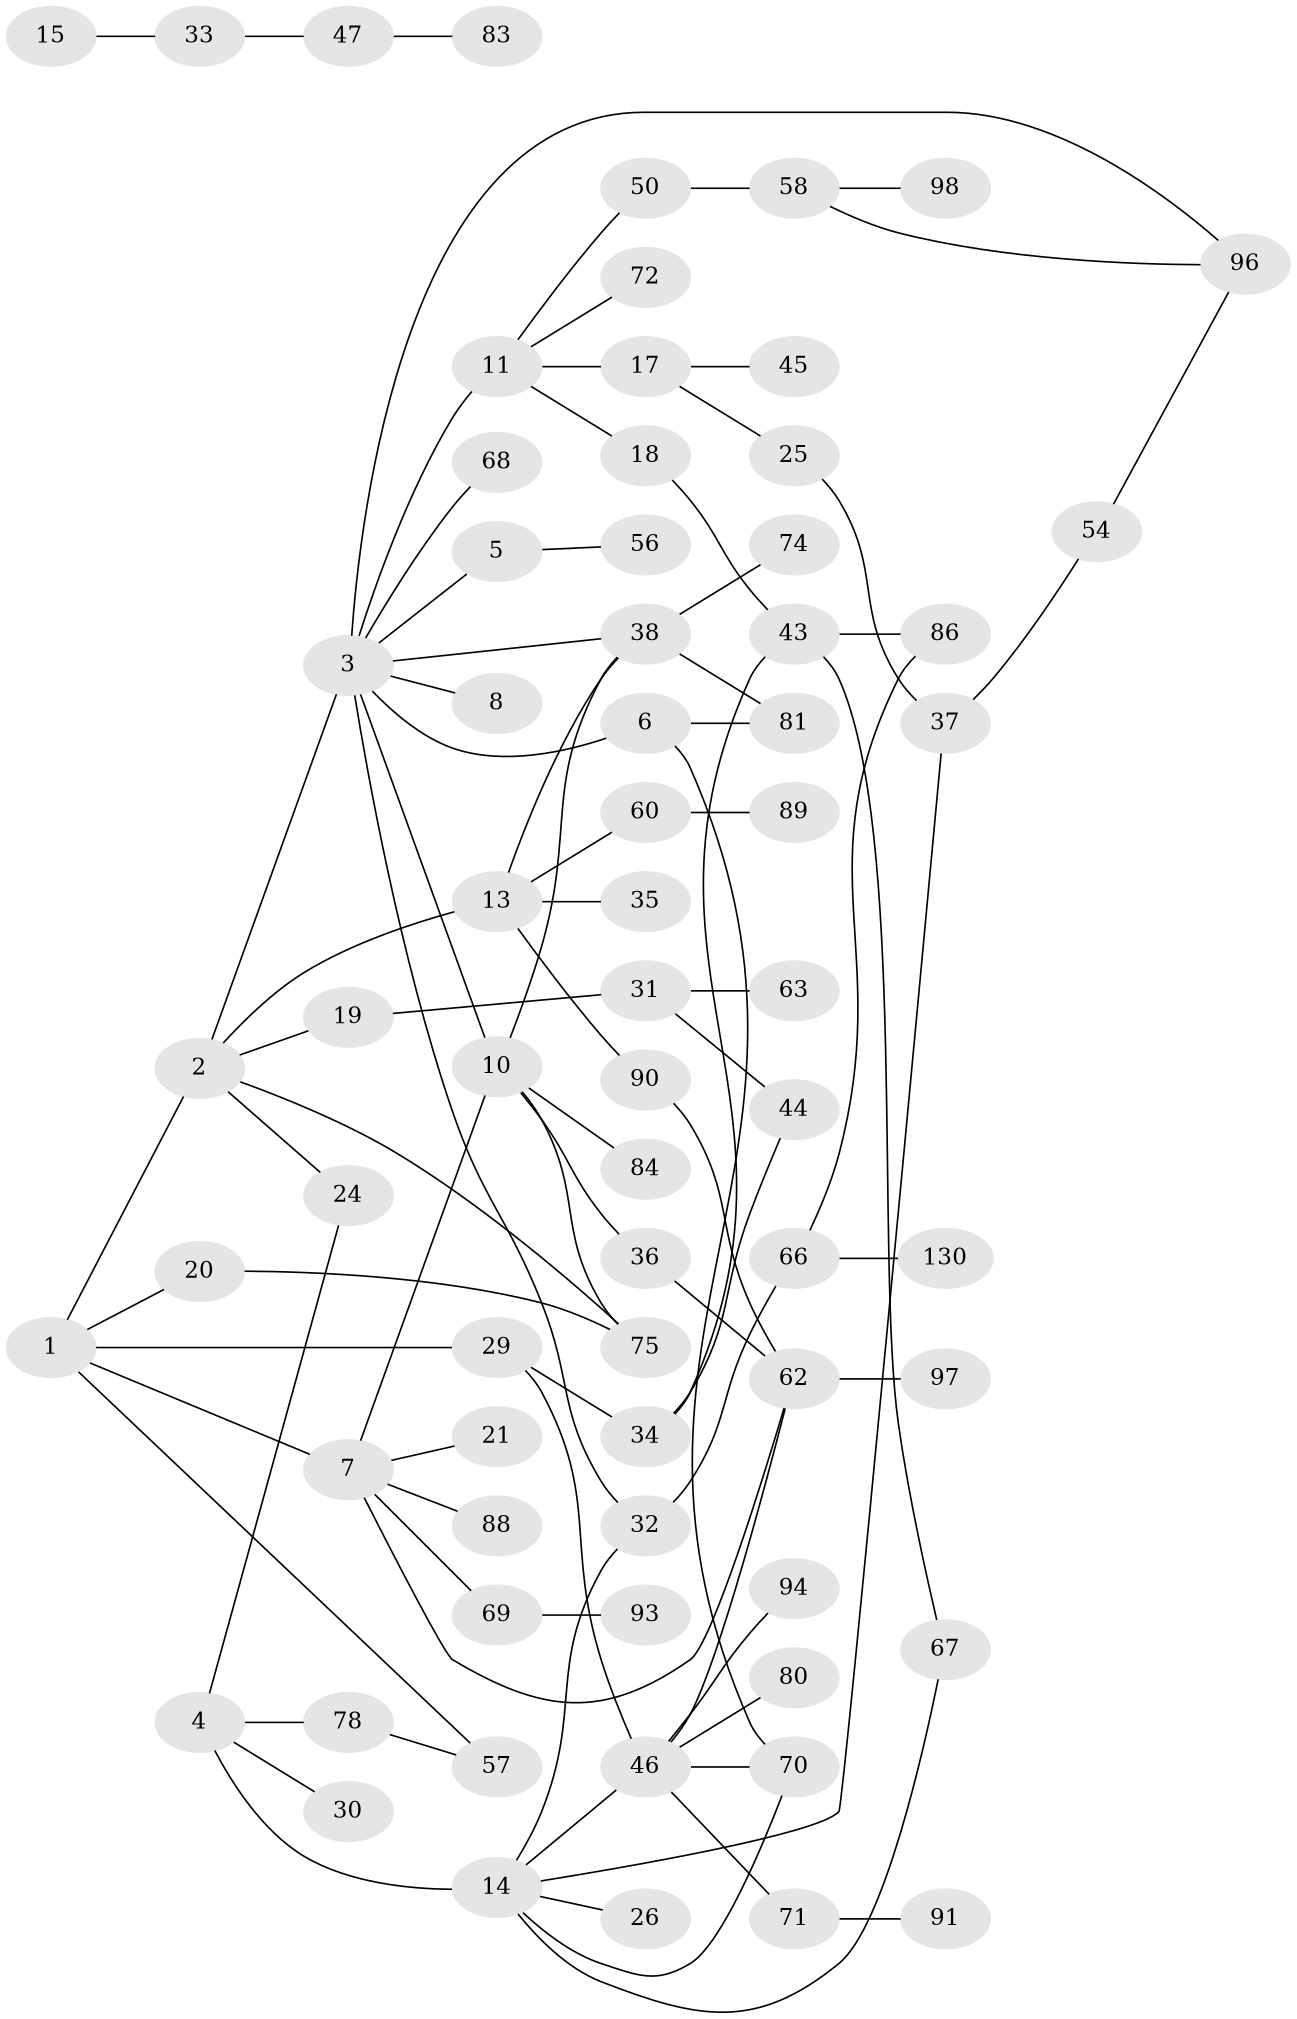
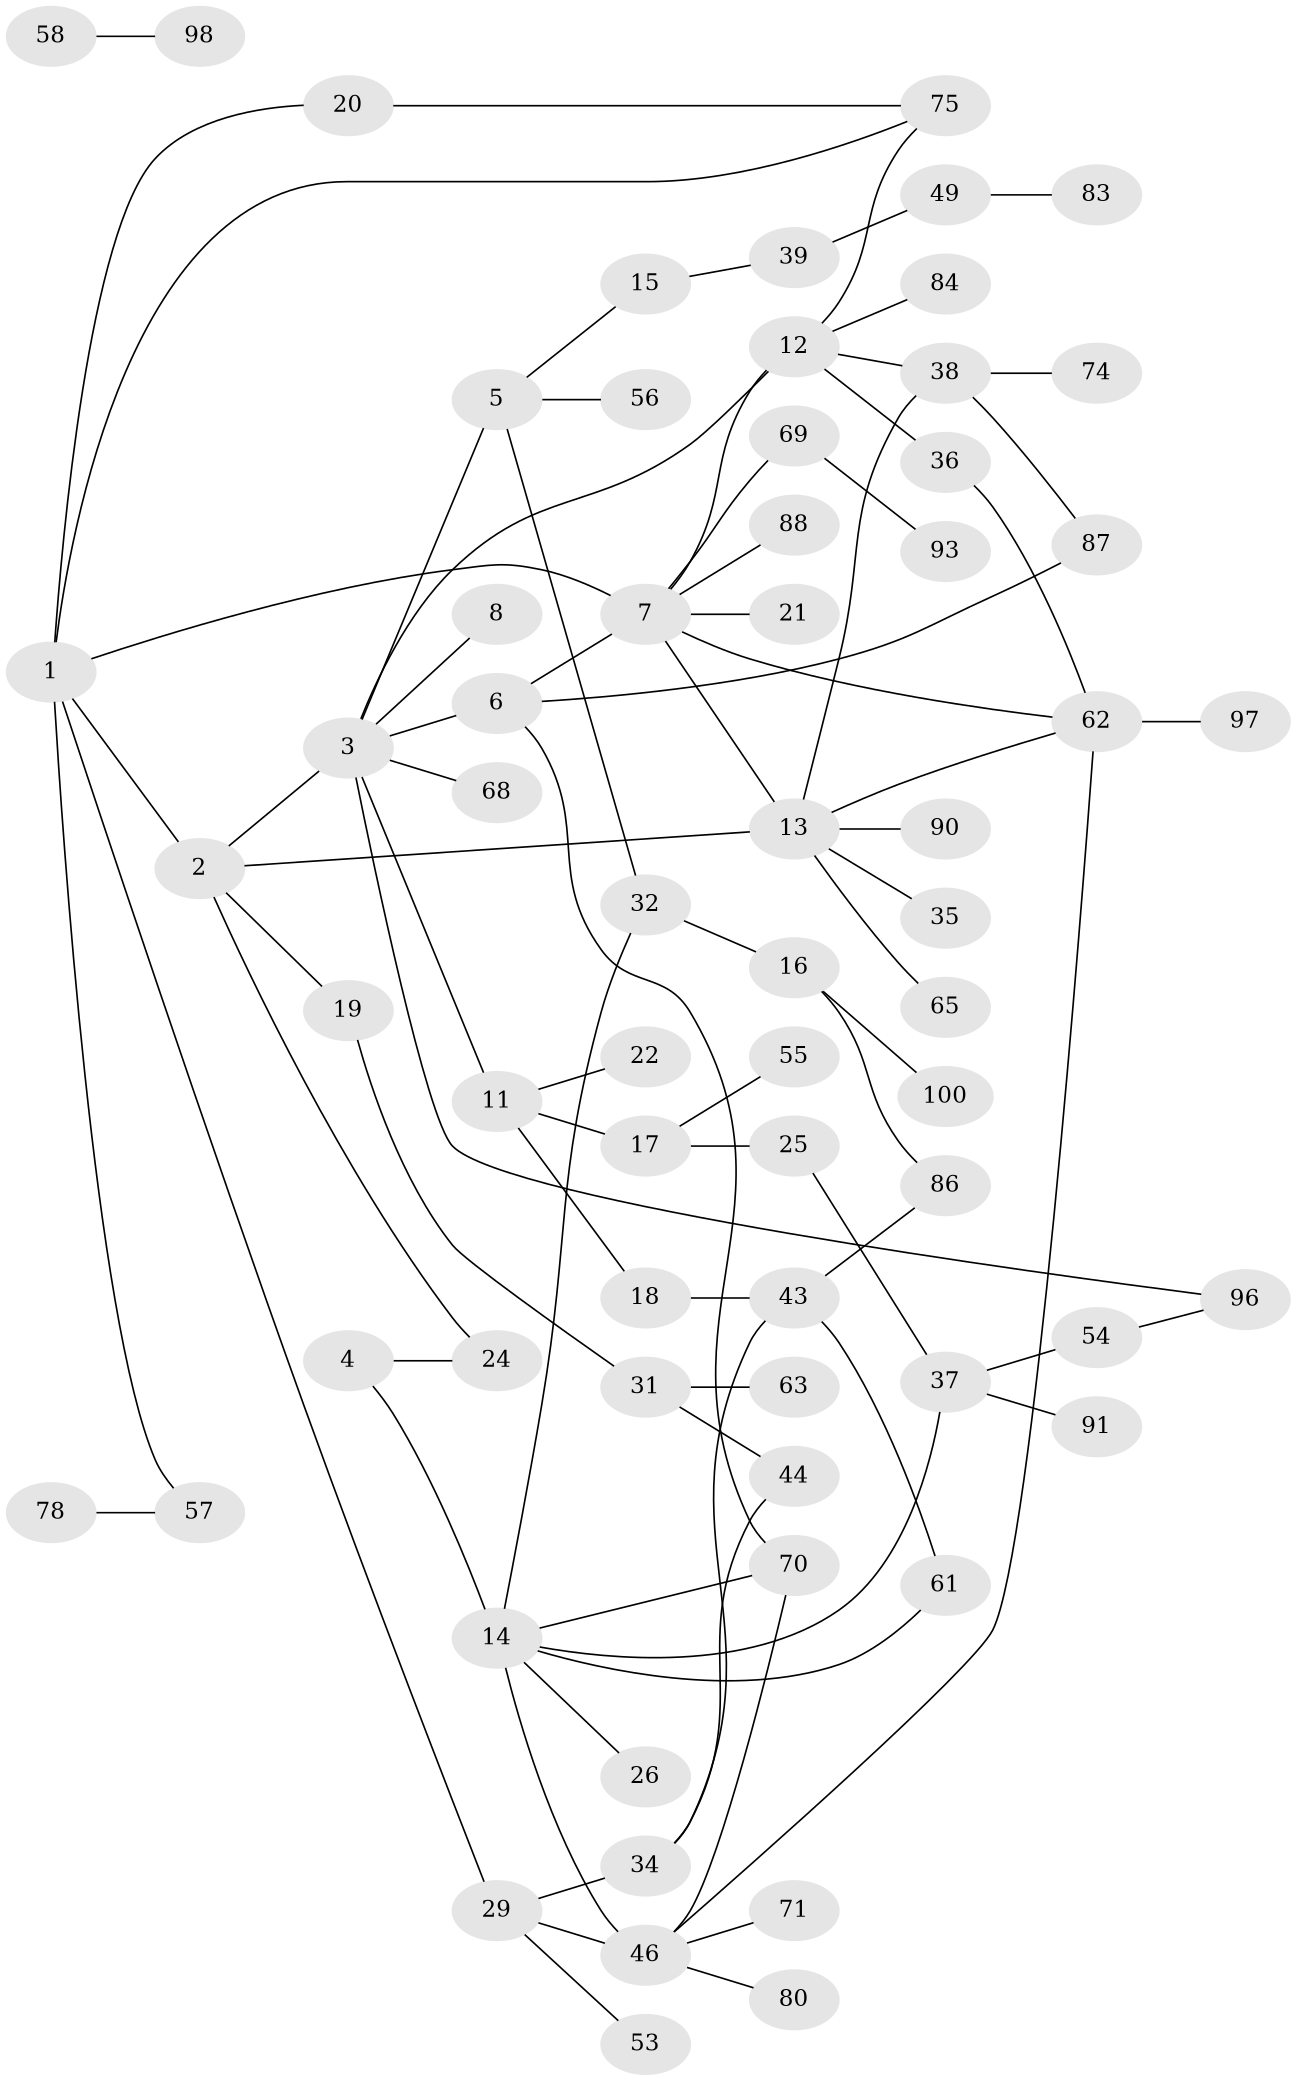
node "33": label "33" -> "39"
node "47": label "47" -> "49"
node "50": removed
edge "58" -- "96": removed
node "72": label "72" -> "22"
edge "15" -- "5": added
node "45": label "45" -> "55"
edge "38" -- "3": removed
edge "7" -- "6": added
edge "7" -- "13": added
node "81": label "81" -> "87"
node "60": label "60" -> "65"
node "89": removed
node "10": label "10" -> "12"
edge "3" -- "32": now "5" -- "32"
edge "2" -- "75": now "1" -- "75"
edge "90" -- "62": now "13" -- "62"
node "66": label "66" -> "16"
node "130": label "130" -> "100"
node "94": removed
node "67": label "67" -> "61"
edge "4" -- "78": removed
node "30": removed
edge "71" -- "91": now "37" -- "91"
node "53": added
